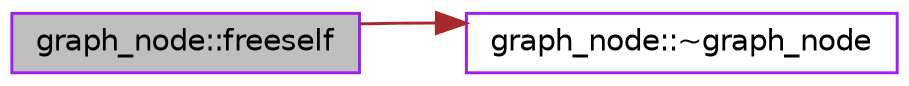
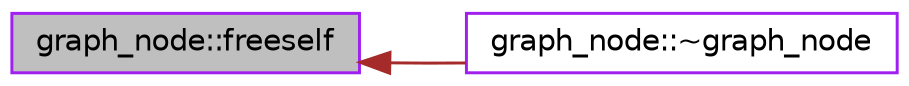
edge "graph_node::freeself" -> "graph_node::~graph_node": reversed
